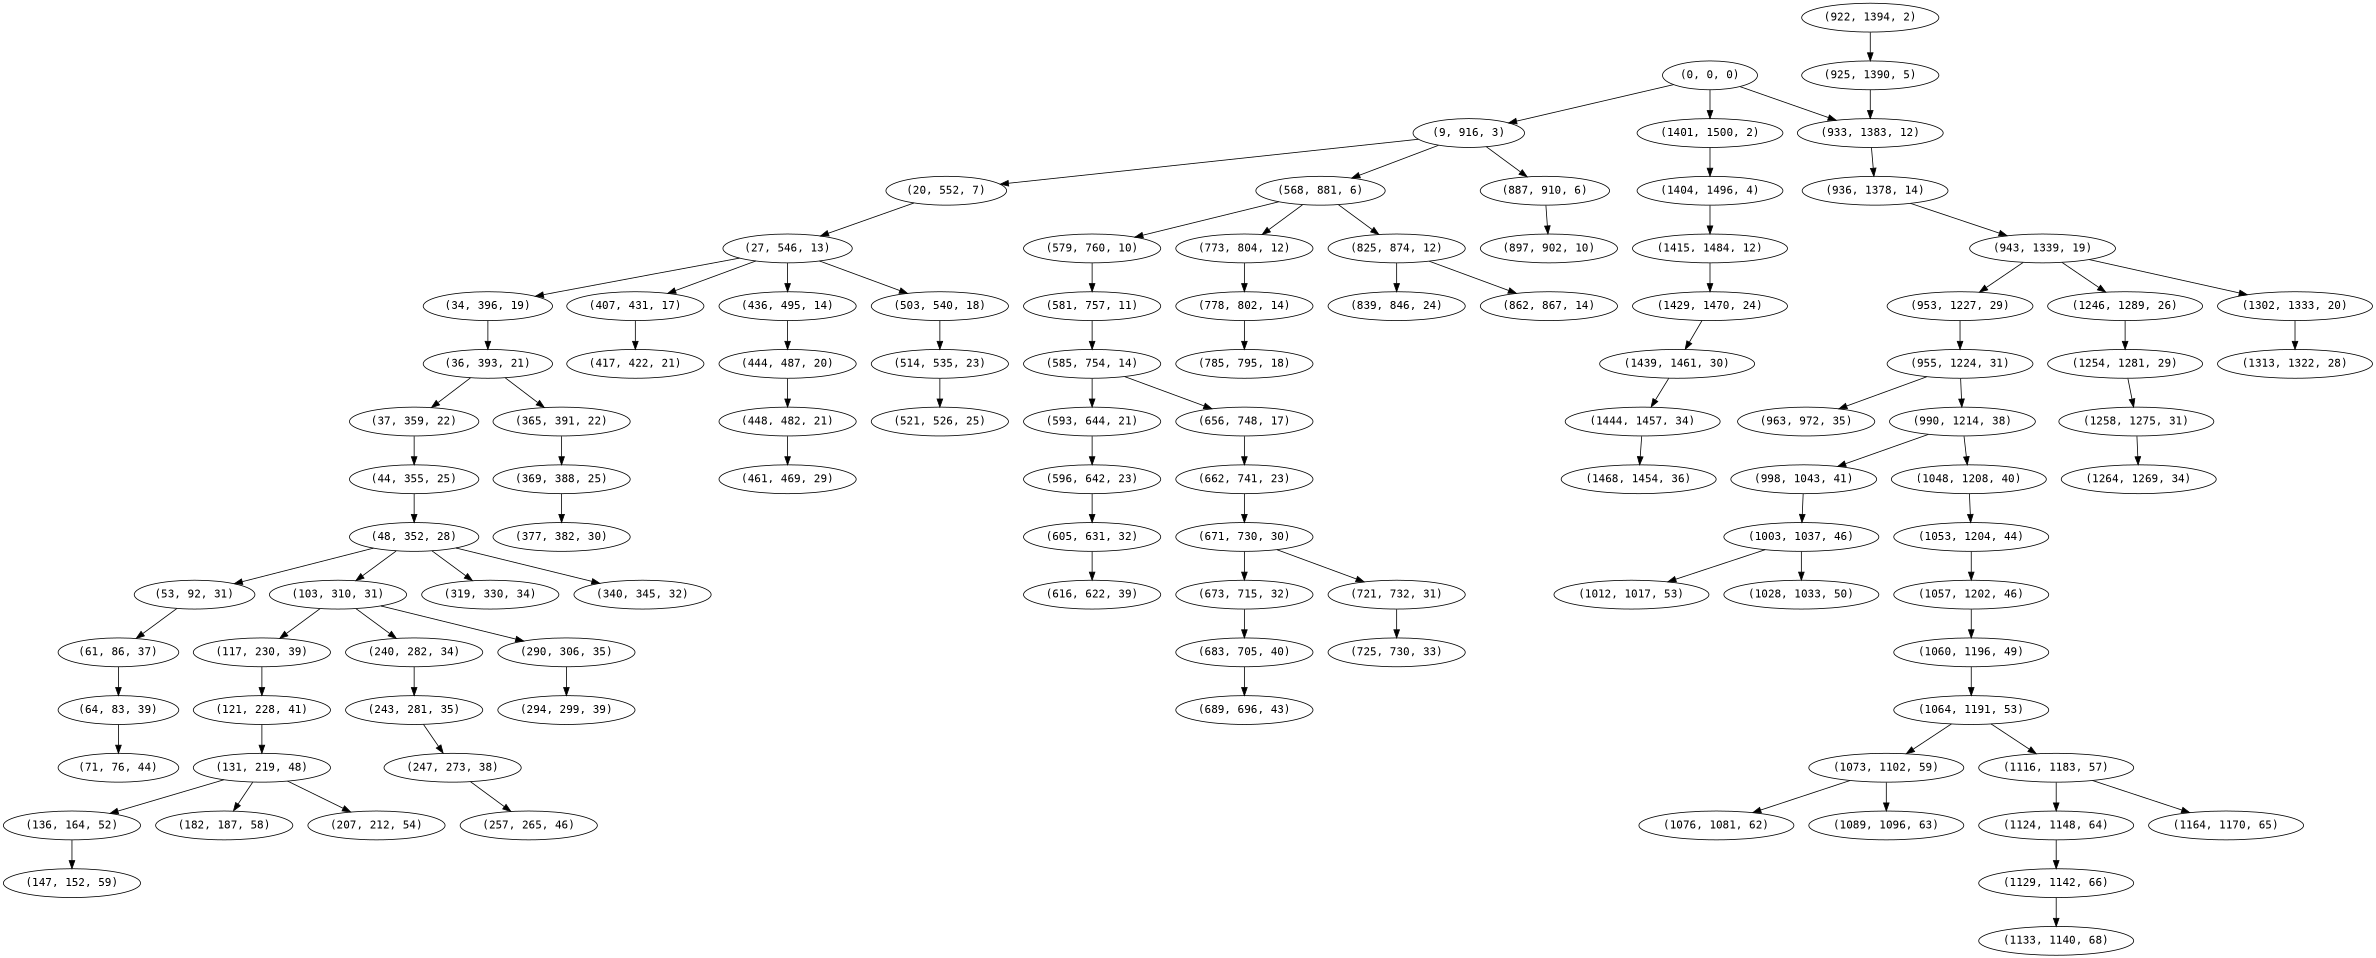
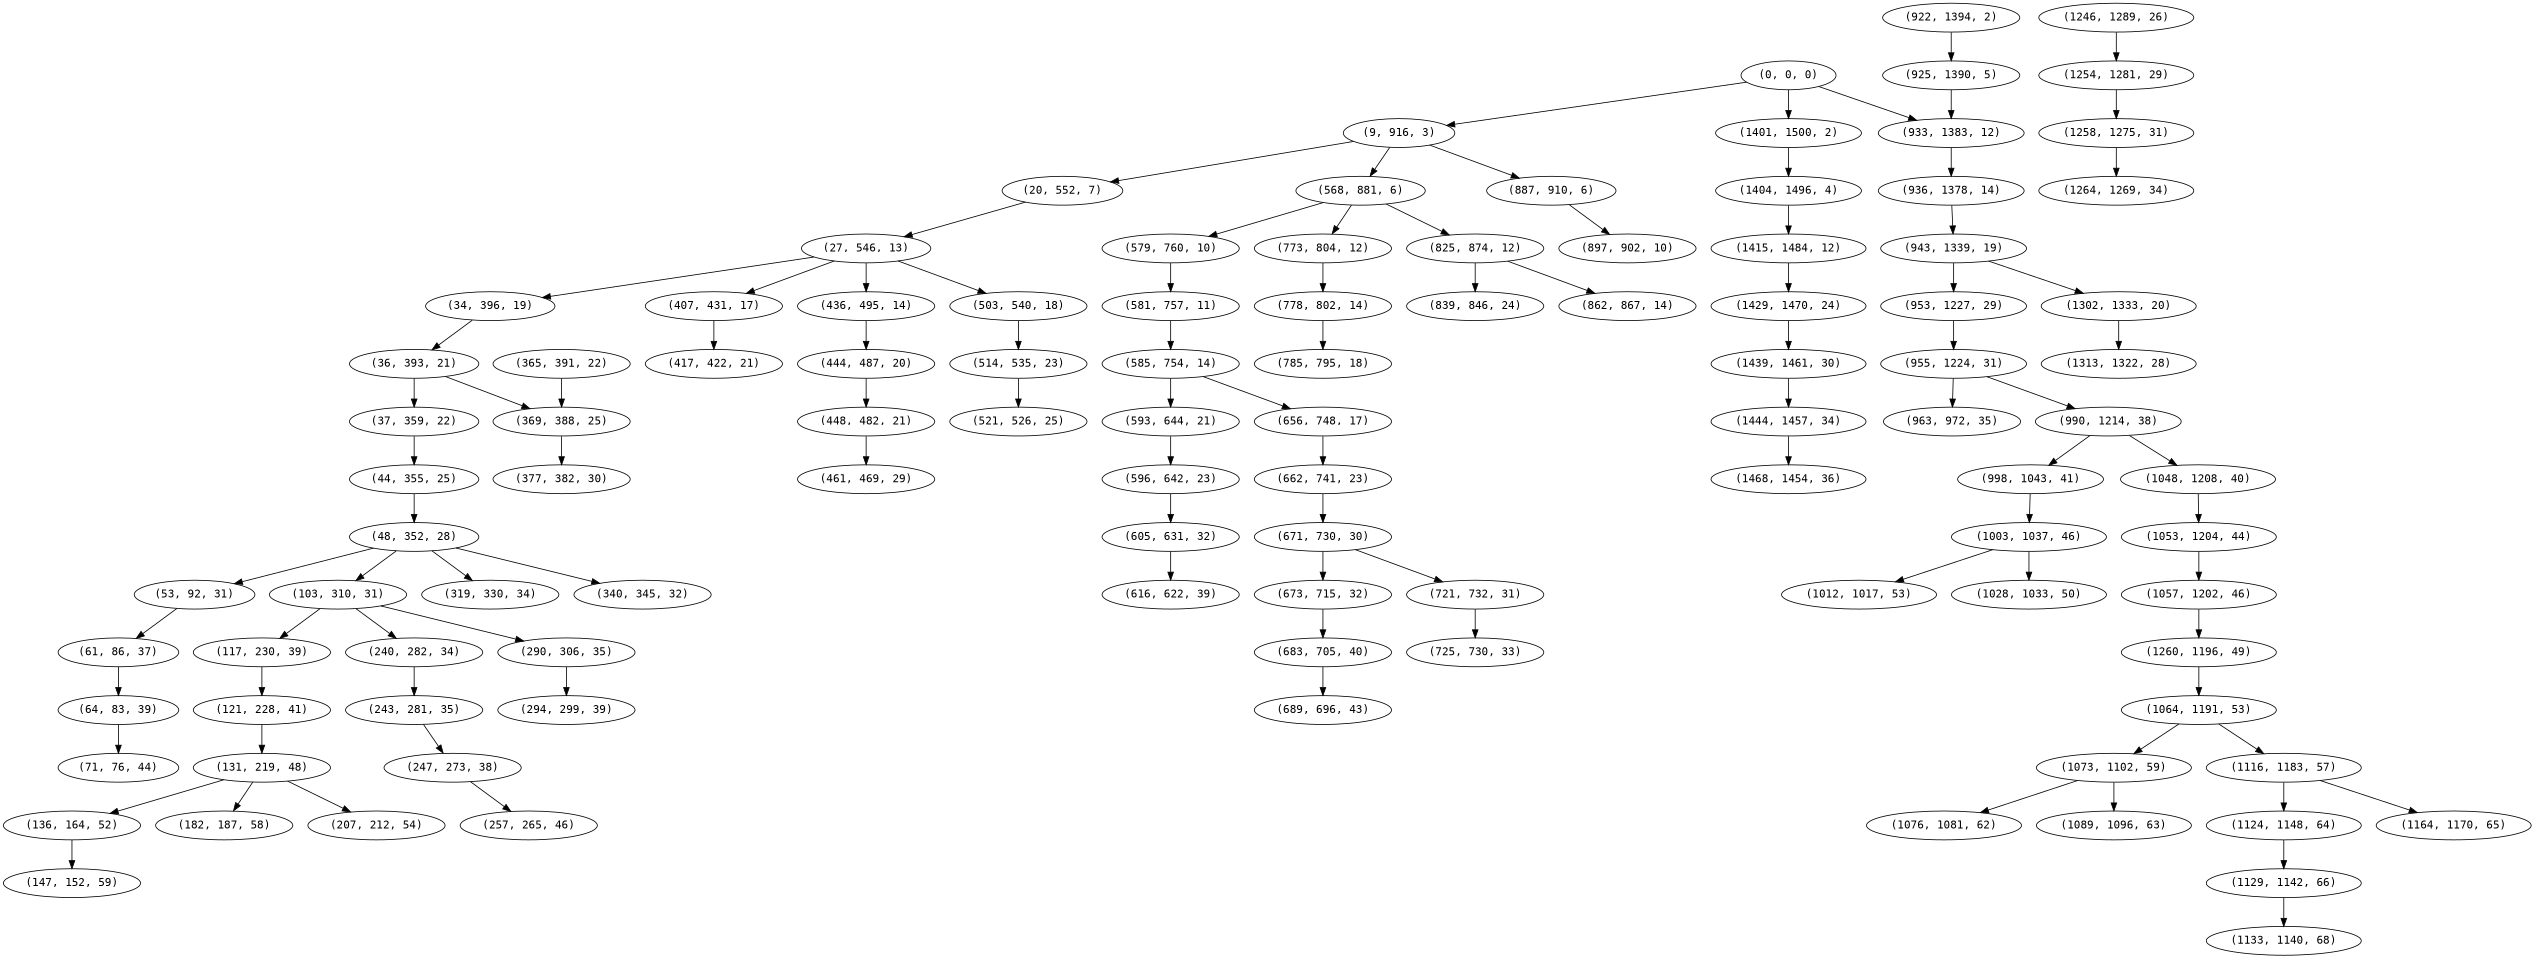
edge "(943, 1339, 19)" -> "(1246, 1289, 26)": removed
edge "(36, 393, 21)" -> "(365, 391, 22)": now "(36, 393, 21)" -> "(369, 388, 25)"
node "(1060, 1196, 49)": label "(1060, 1196, 49)" -> "(1260, 1196, 49)"
